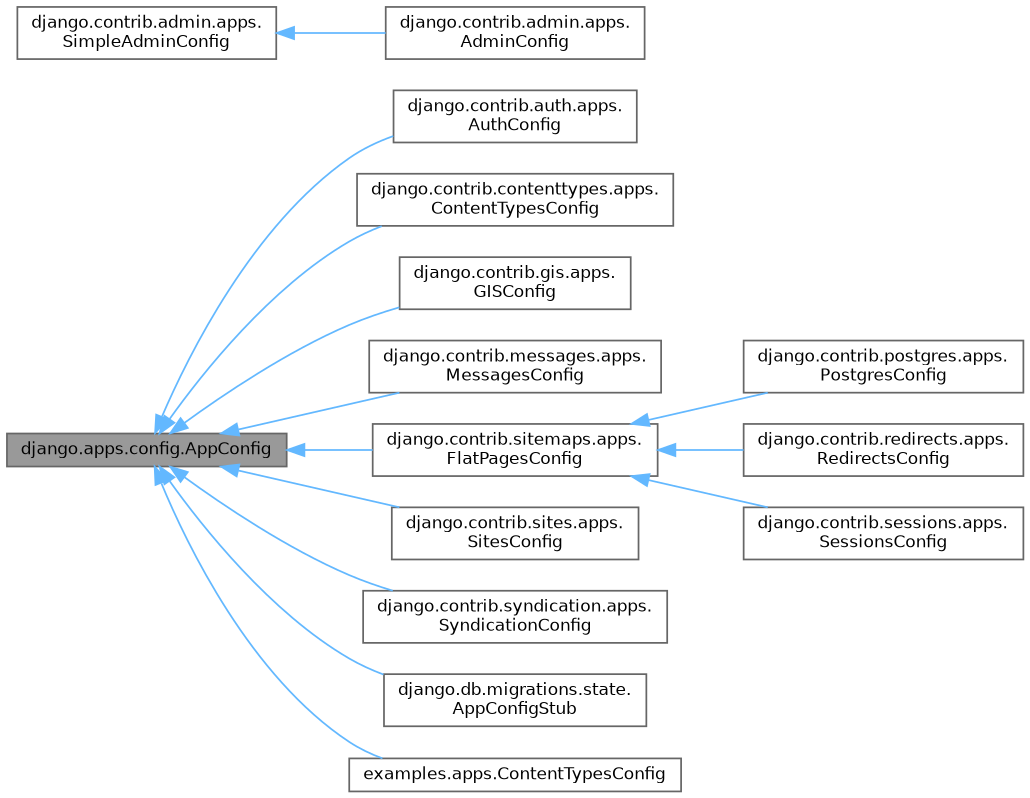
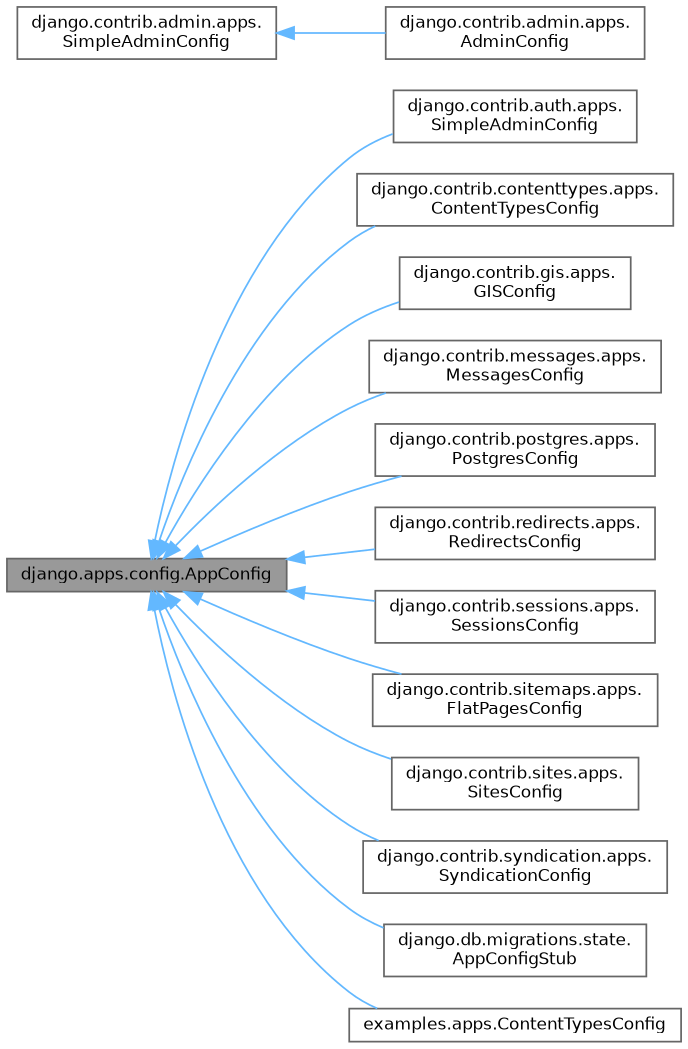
node "django.contrib.auth.apps. AuthConfig": label "django.contrib.auth.apps. AuthConfig" -> "django.contrib.auth.apps. SimpleAdminConfig"
edge "django.contrib.postgres.apps. PostgresConfig" -> "django.contrib.sitemaps.apps. FlatPagesConfig": now "django.contrib.postgres.apps. PostgresConfig" -> "django.apps.config.AppConfig"
edge "django.contrib.redirects.apps. RedirectsConfig" -> "django.contrib.sitemaps.apps. FlatPagesConfig": now "django.contrib.redirects.apps. RedirectsConfig" -> "django.apps.config.AppConfig"
edge "django.contrib.sessions.apps. SessionsConfig" -> "django.contrib.sitemaps.apps. FlatPagesConfig": now "django.contrib.sessions.apps. SessionsConfig" -> "django.apps.config.AppConfig"
